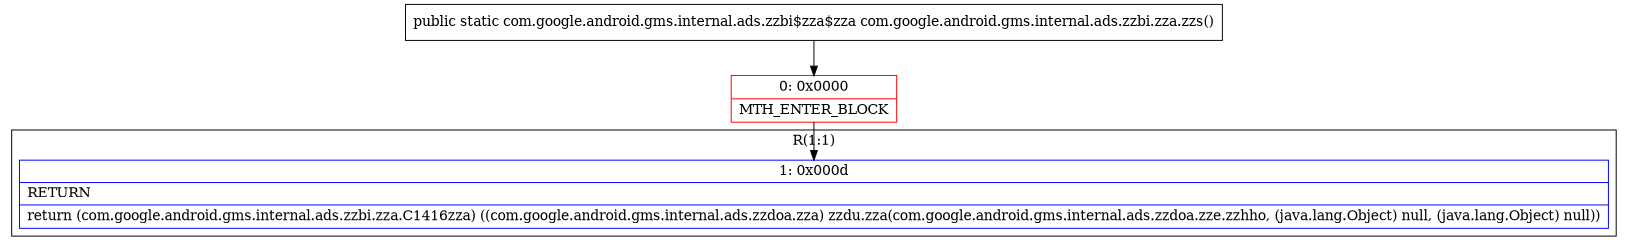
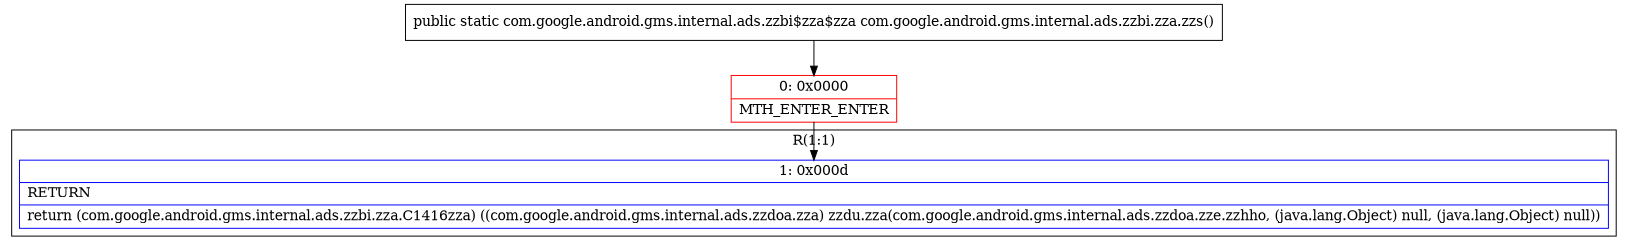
node "0: 0x0000": text "MTH_ENTER_BLOCK" -> "MTH_ENTER_ENTER"
